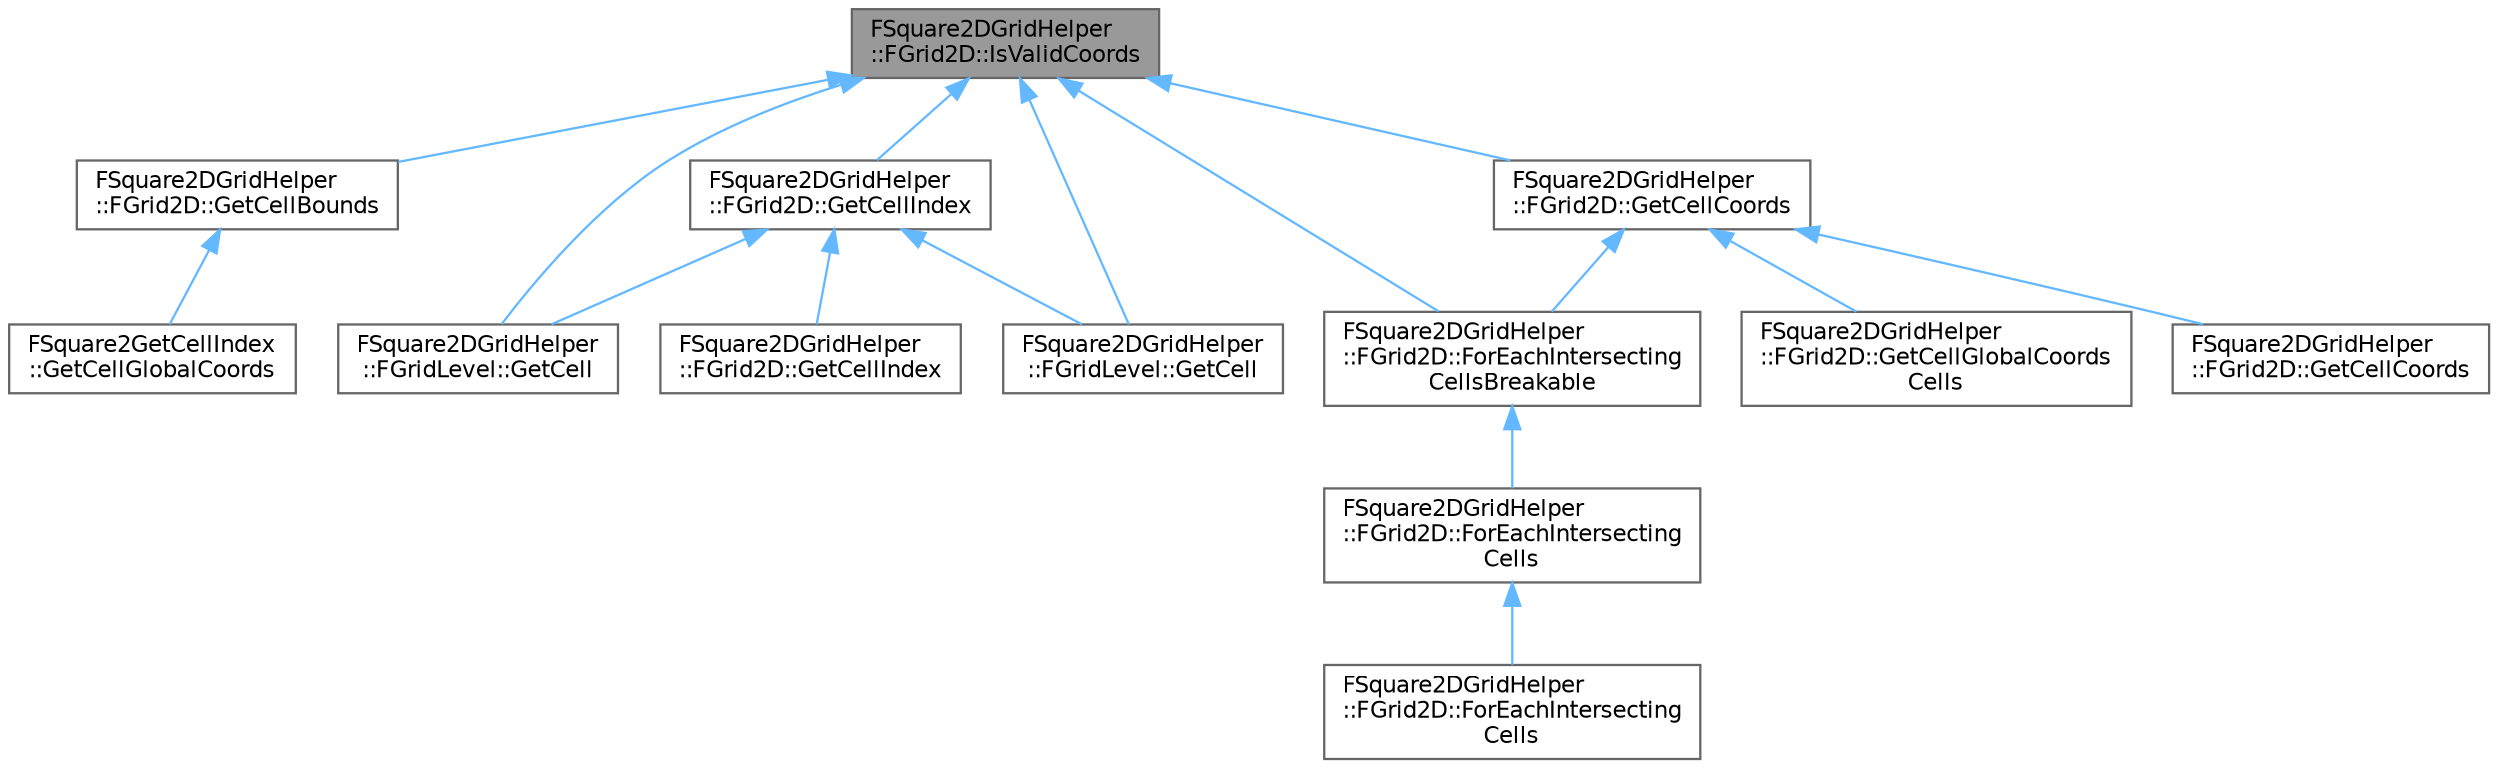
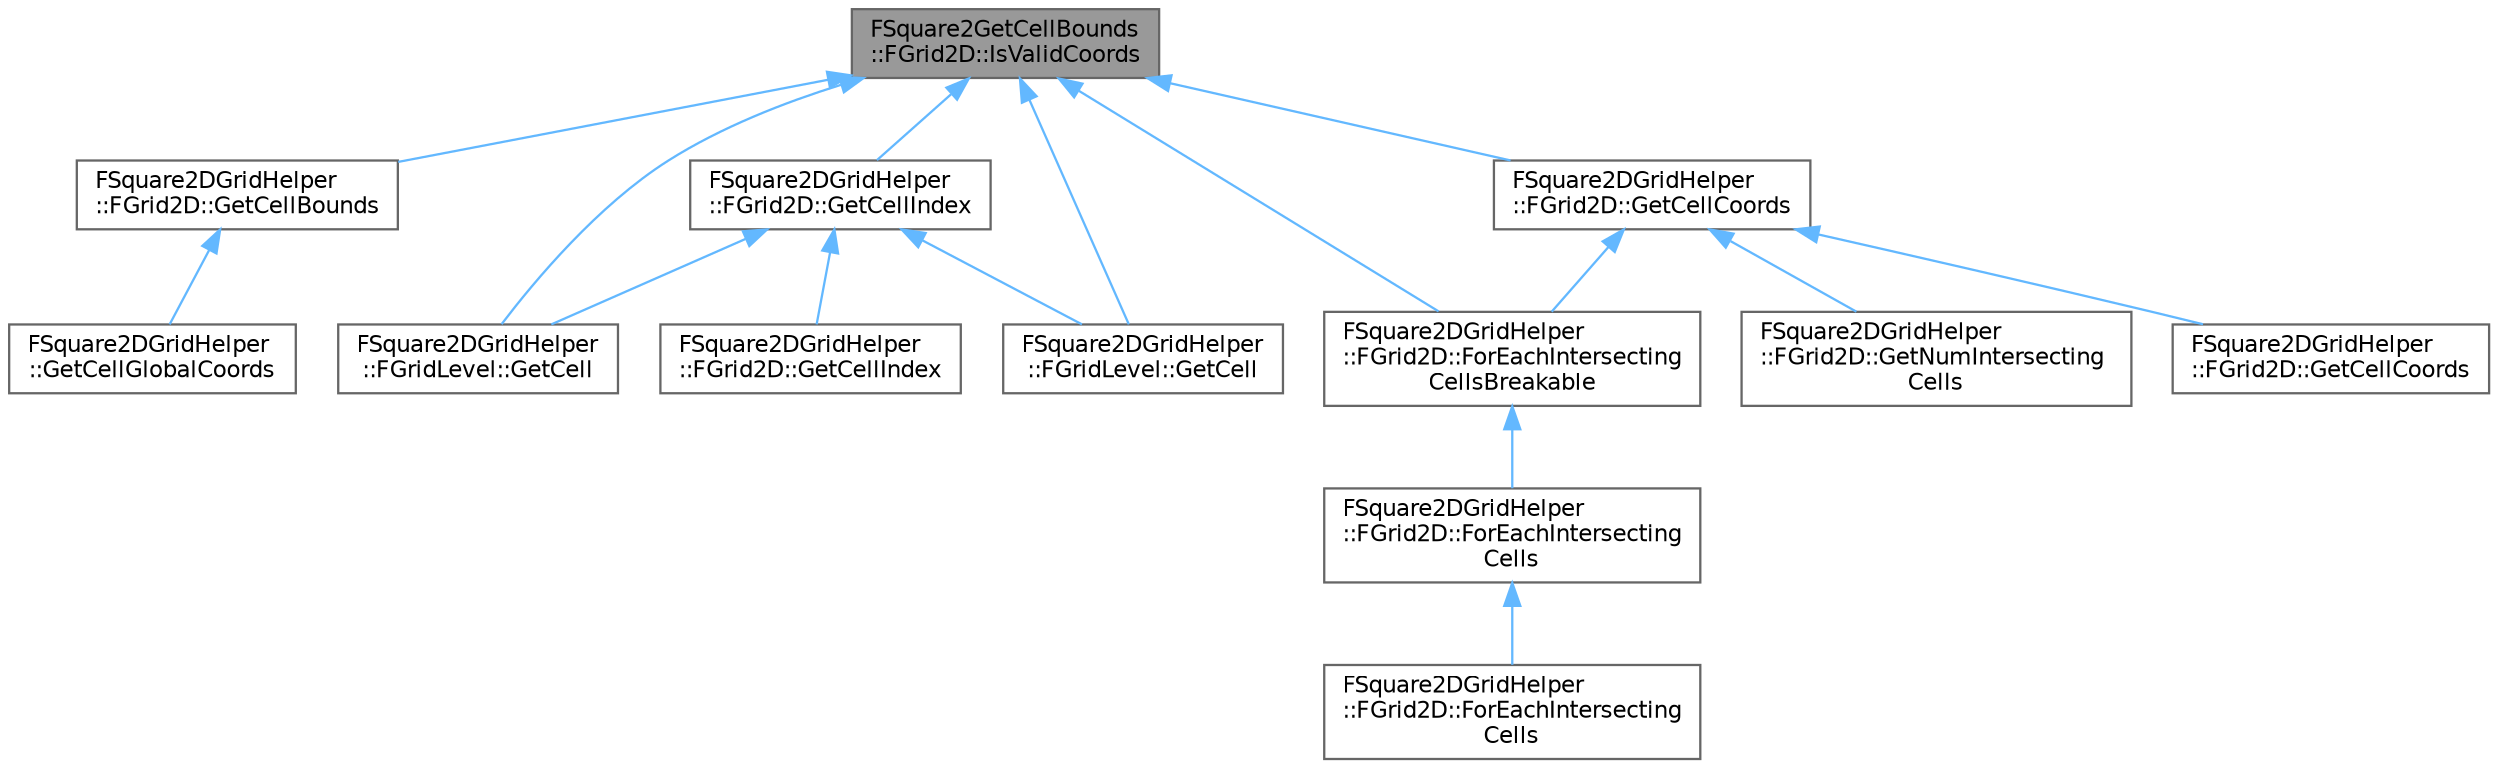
node "FSquare2DGridHelper ::FGrid2D::IsValidCoords": label "FSquare2DGridHelper ::FGrid2D::IsValidCoords" -> "FSquare2GetCellBounds ::FGrid2D::IsValidCoords"
node "FSquare2GetCellIndex ::GetCellGlobalCoords": label "FSquare2GetCellIndex ::GetCellGlobalCoords" -> "FSquare2DGridHelper ::GetCellGlobalCoords"
node "FSquare2DGridHelper ::FGrid2D::GetCellGlobalCoords Cells": label "FSquare2DGridHelper ::FGrid2D::GetCellGlobalCoords Cells" -> "FSquare2DGridHelper ::FGrid2D::GetNumIntersecting Cells"
